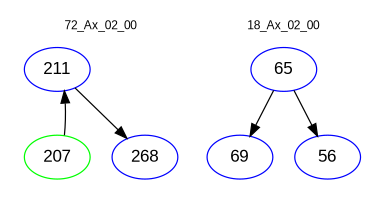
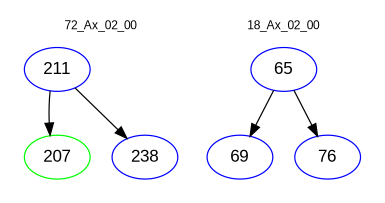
edge "207" -> "211": reversed
node "268": label "268" -> "238"
node "56": label "56" -> "76"
